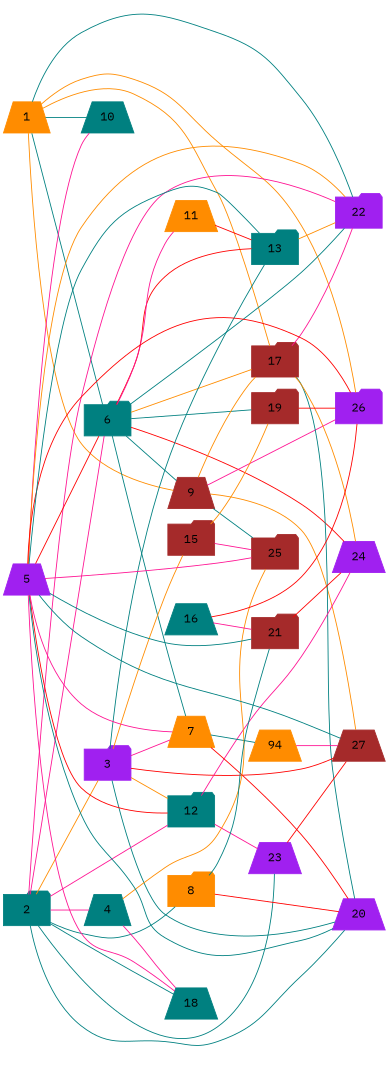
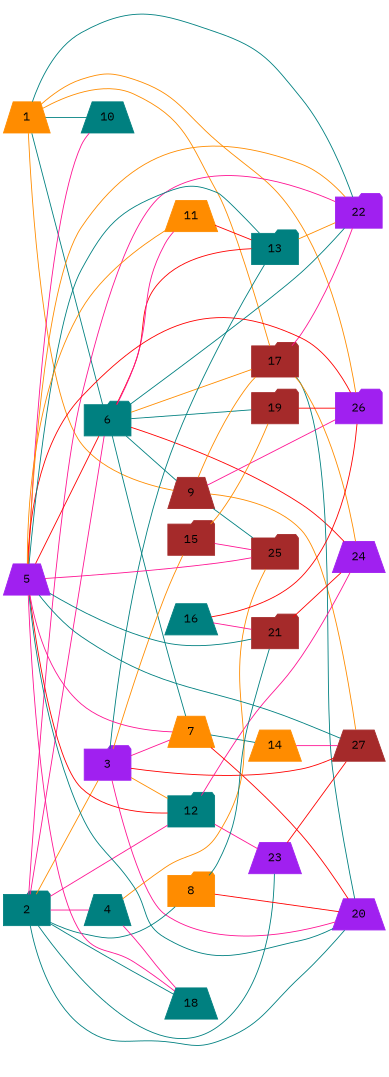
edge "11" -- "5": added
node "94": label "94" -> "14"
edge "3" -- "20": color teal -> deeppink
